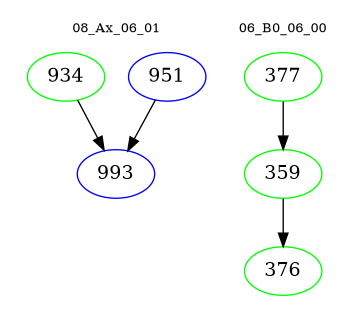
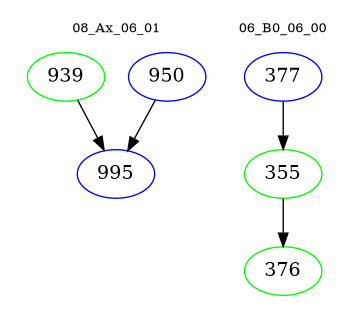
node "934": label "934" -> "939"
node "951": label "951" -> "950"
node "377": color green -> blue
node "993": label "993" -> "995"
node "359": label "359" -> "355"
